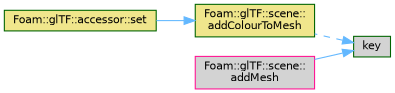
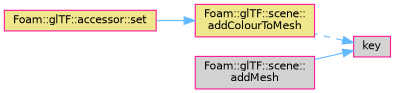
node "Foam::glTF::accessor::set": color darkgreen -> deeppink
node "Foam::glTF::scene:: addColourToMesh": color darkgreen -> deeppink
node "key": color darkgreen -> deeppink
